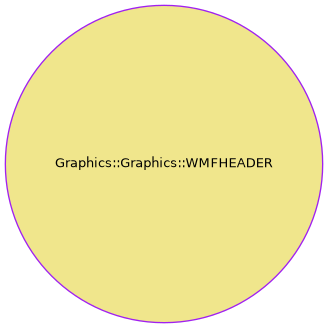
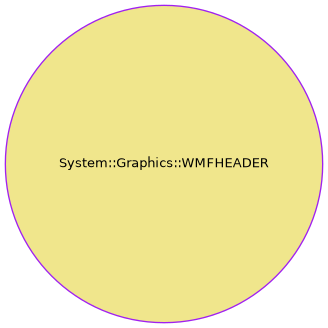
node "Graphics::Graphics::WMFHEADER": label "Graphics::Graphics::WMFHEADER" -> "System::Graphics::WMFHEADER"
